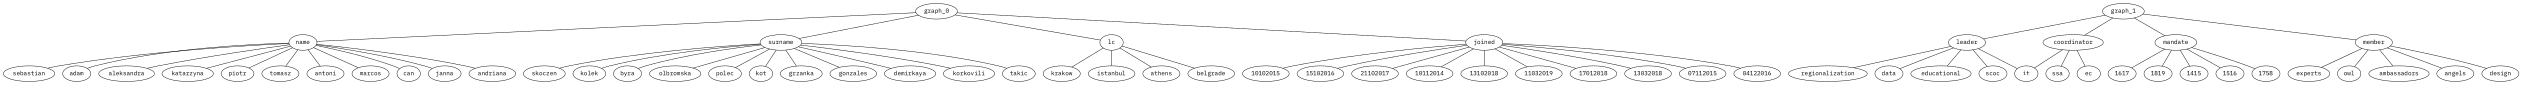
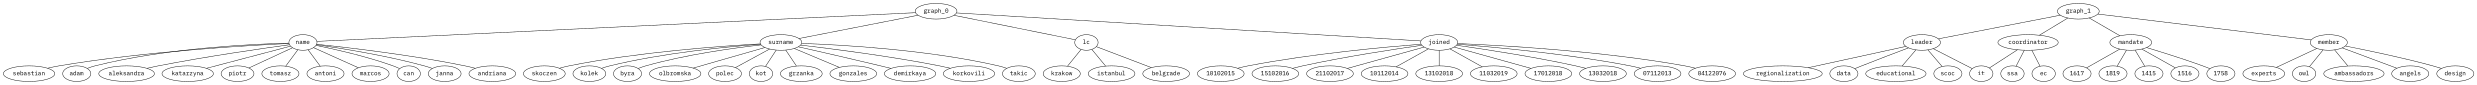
node "athens": removed
node "07112015": label "07112015" -> "07112013"
node "04122016": label "04122016" -> "04122076"
